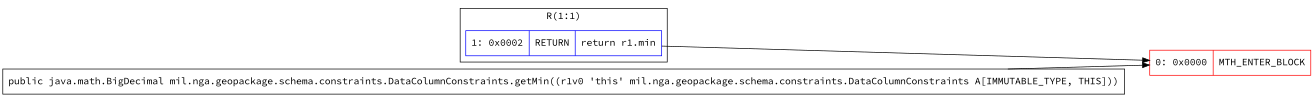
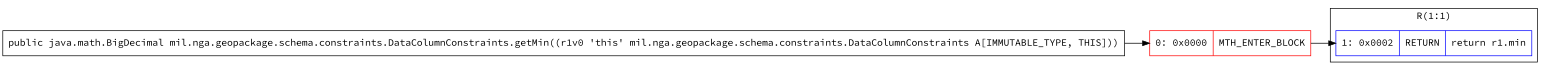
edge "1: 0x0002" -> "0: 0x0000": reversed
